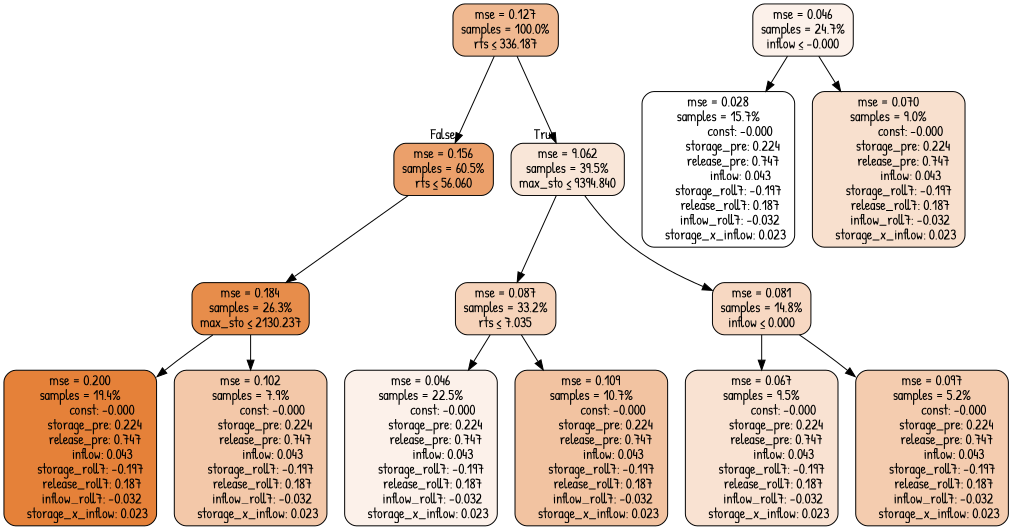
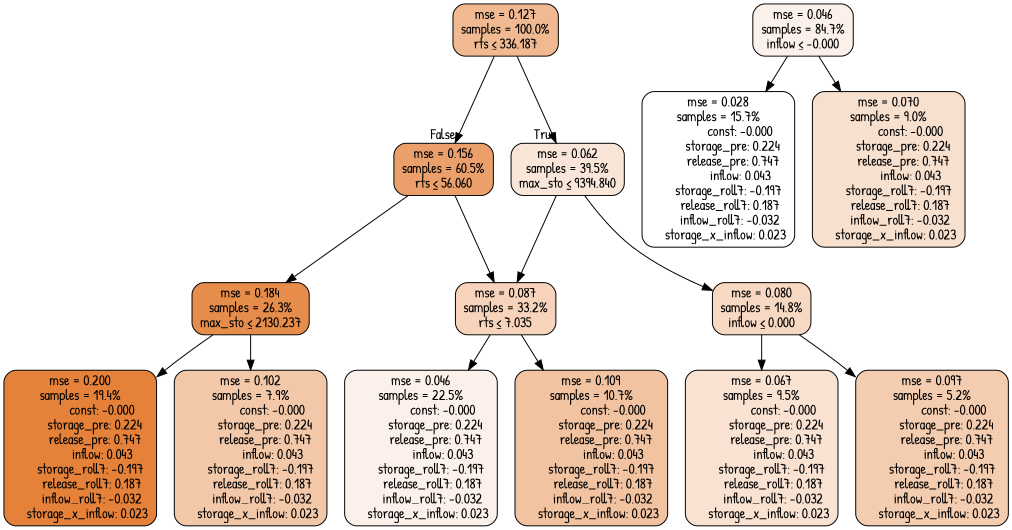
node "mse = 0.046 samples = 24.7% inflow ≤ -0.000": label "mse = 0.046 samples = 24.7% inflow ≤ -0.000" -> "mse = 0.046 samples = 84.7% inflow ≤ -0.000"
node "mse = 9.062 samples = 39.5% max_sto ≤ 9394.840": label "mse = 9.062 samples = 39.5% max_sto ≤ 9394.840" -> "mse = 0.062 samples = 39.5% max_sto ≤ 9394.840"
edge "mse = 0.156 samples = 60.5% rts ≤ 56.060" -> "mse = 0.087 samples = 33.2% rts ≤ 7.035": added
node "mse = 0.081 samples = 14.8% inflow ≤ 0.000": label "mse = 0.081 samples = 14.8% inflow ≤ 0.000" -> "mse = 0.080 samples = 14.8% inflow ≤ 0.000"
